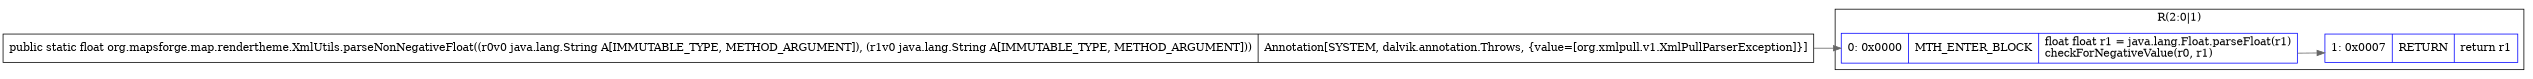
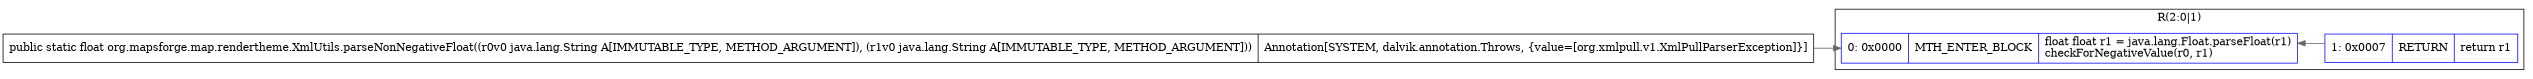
edge "0: 0x0000" -> "1: 0x0007": reversed
